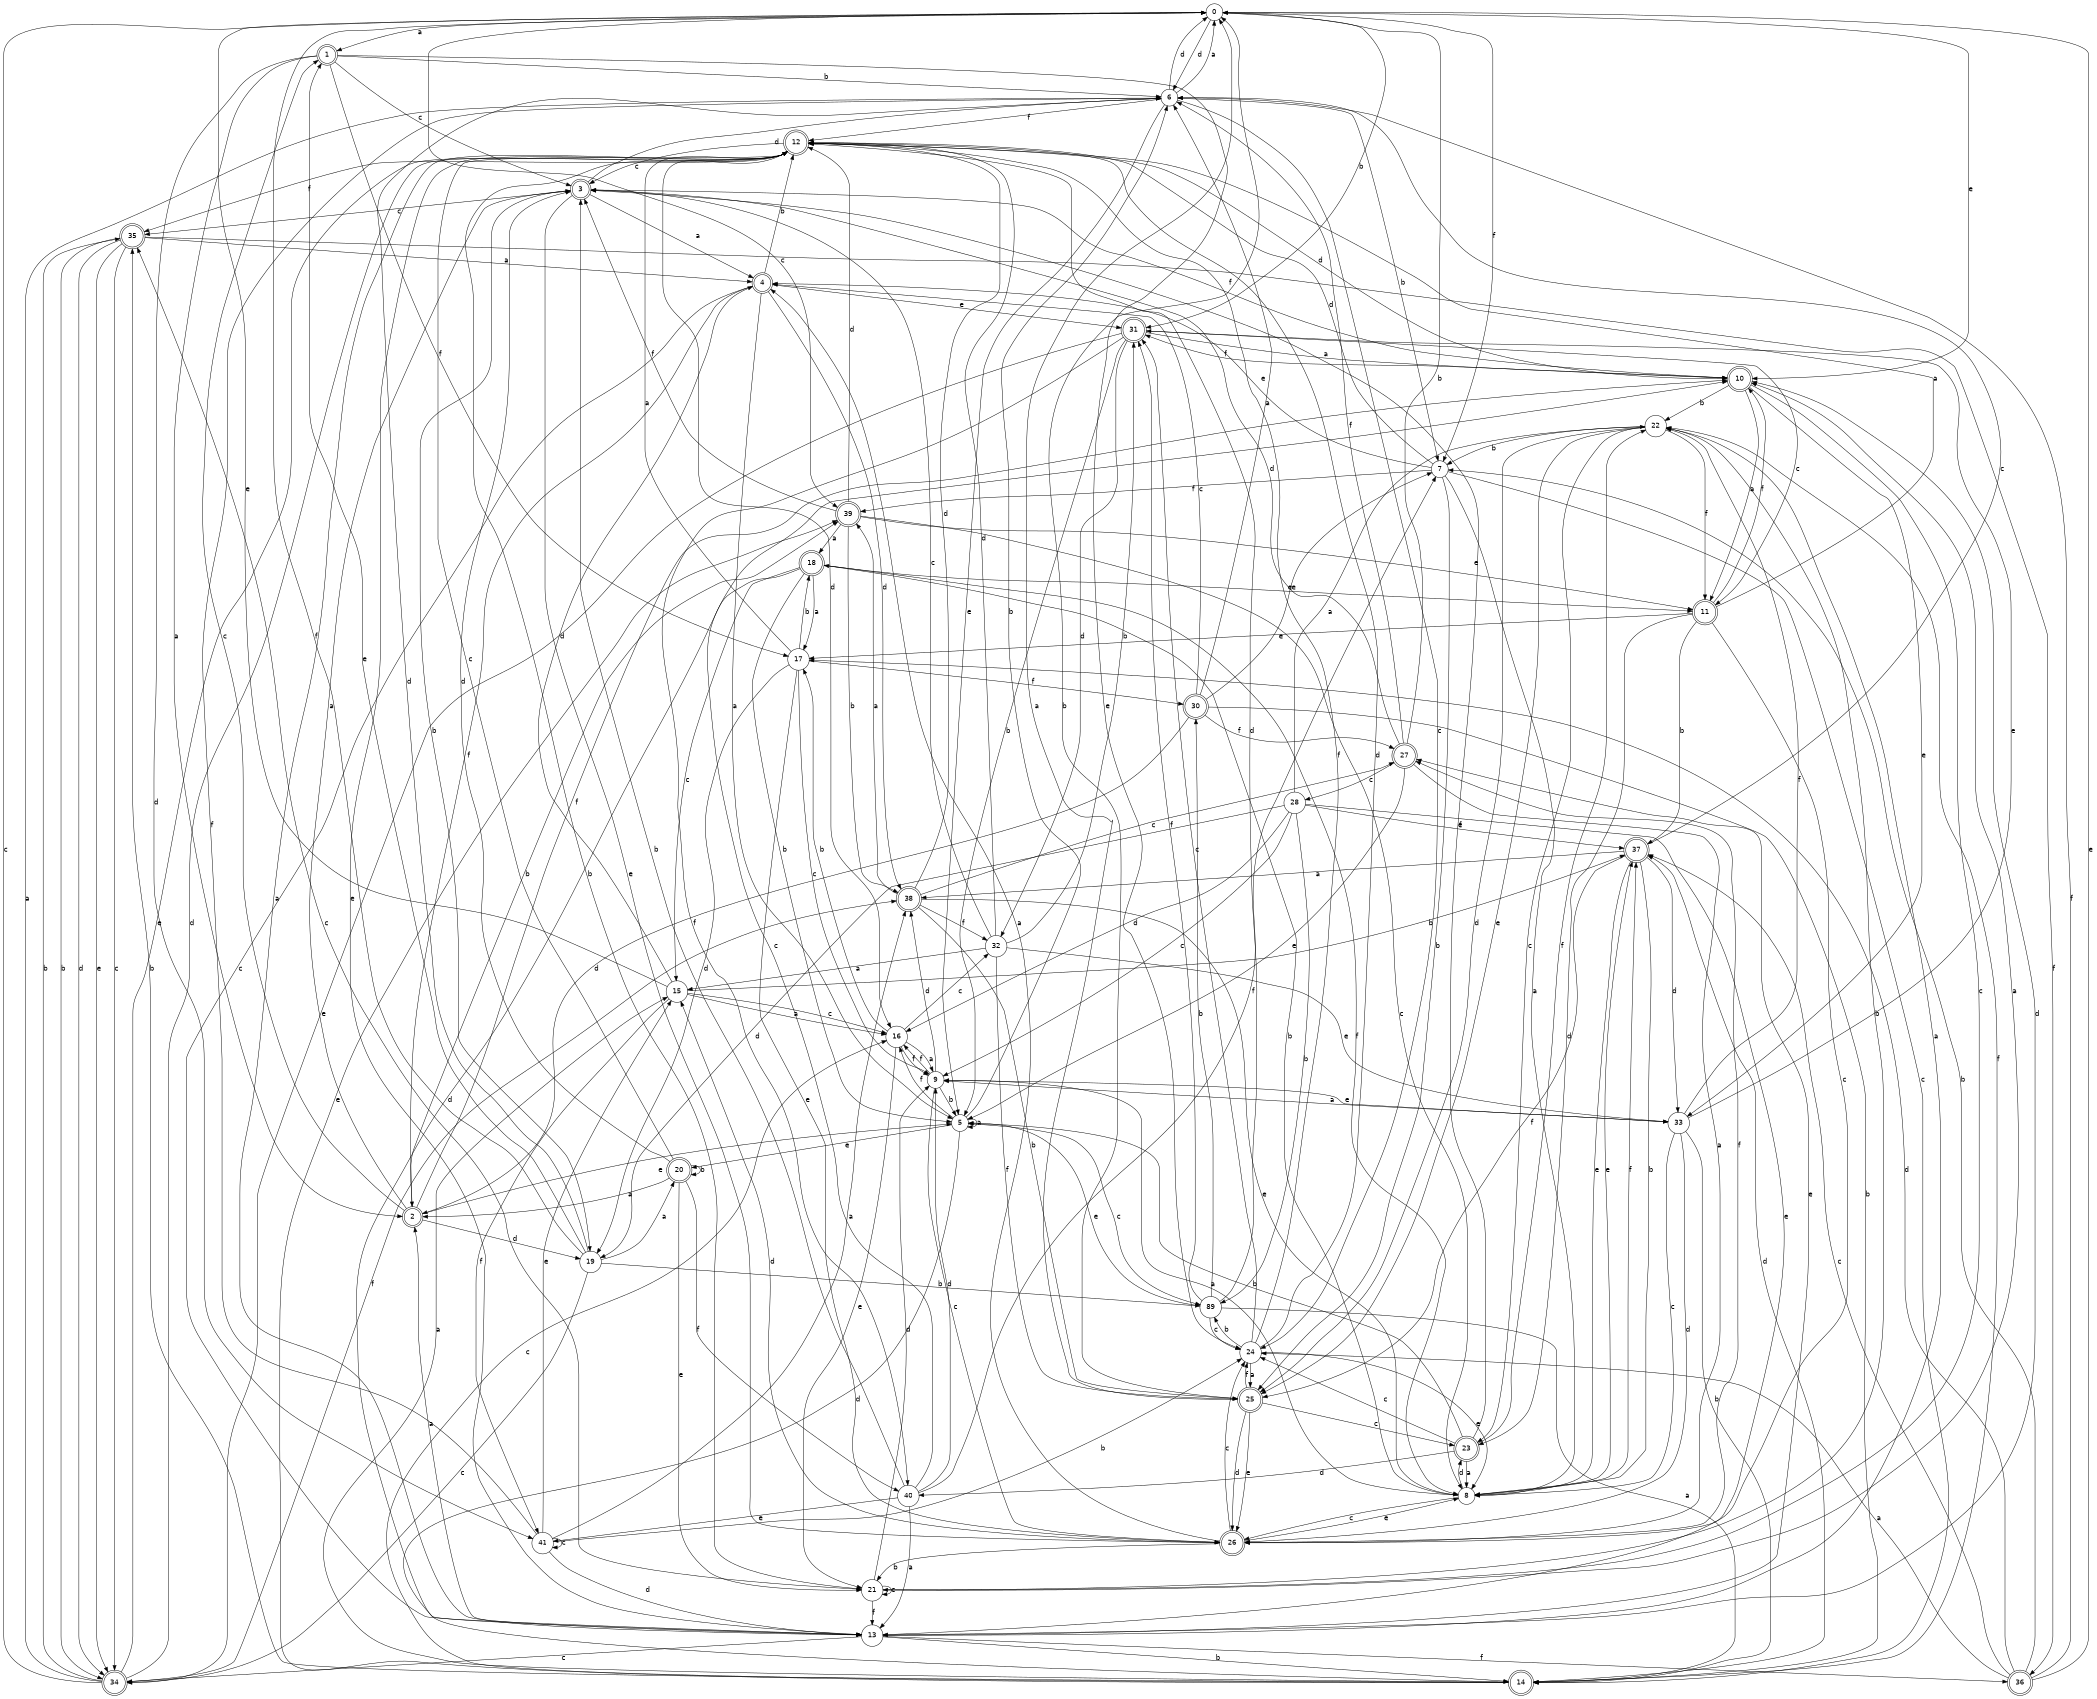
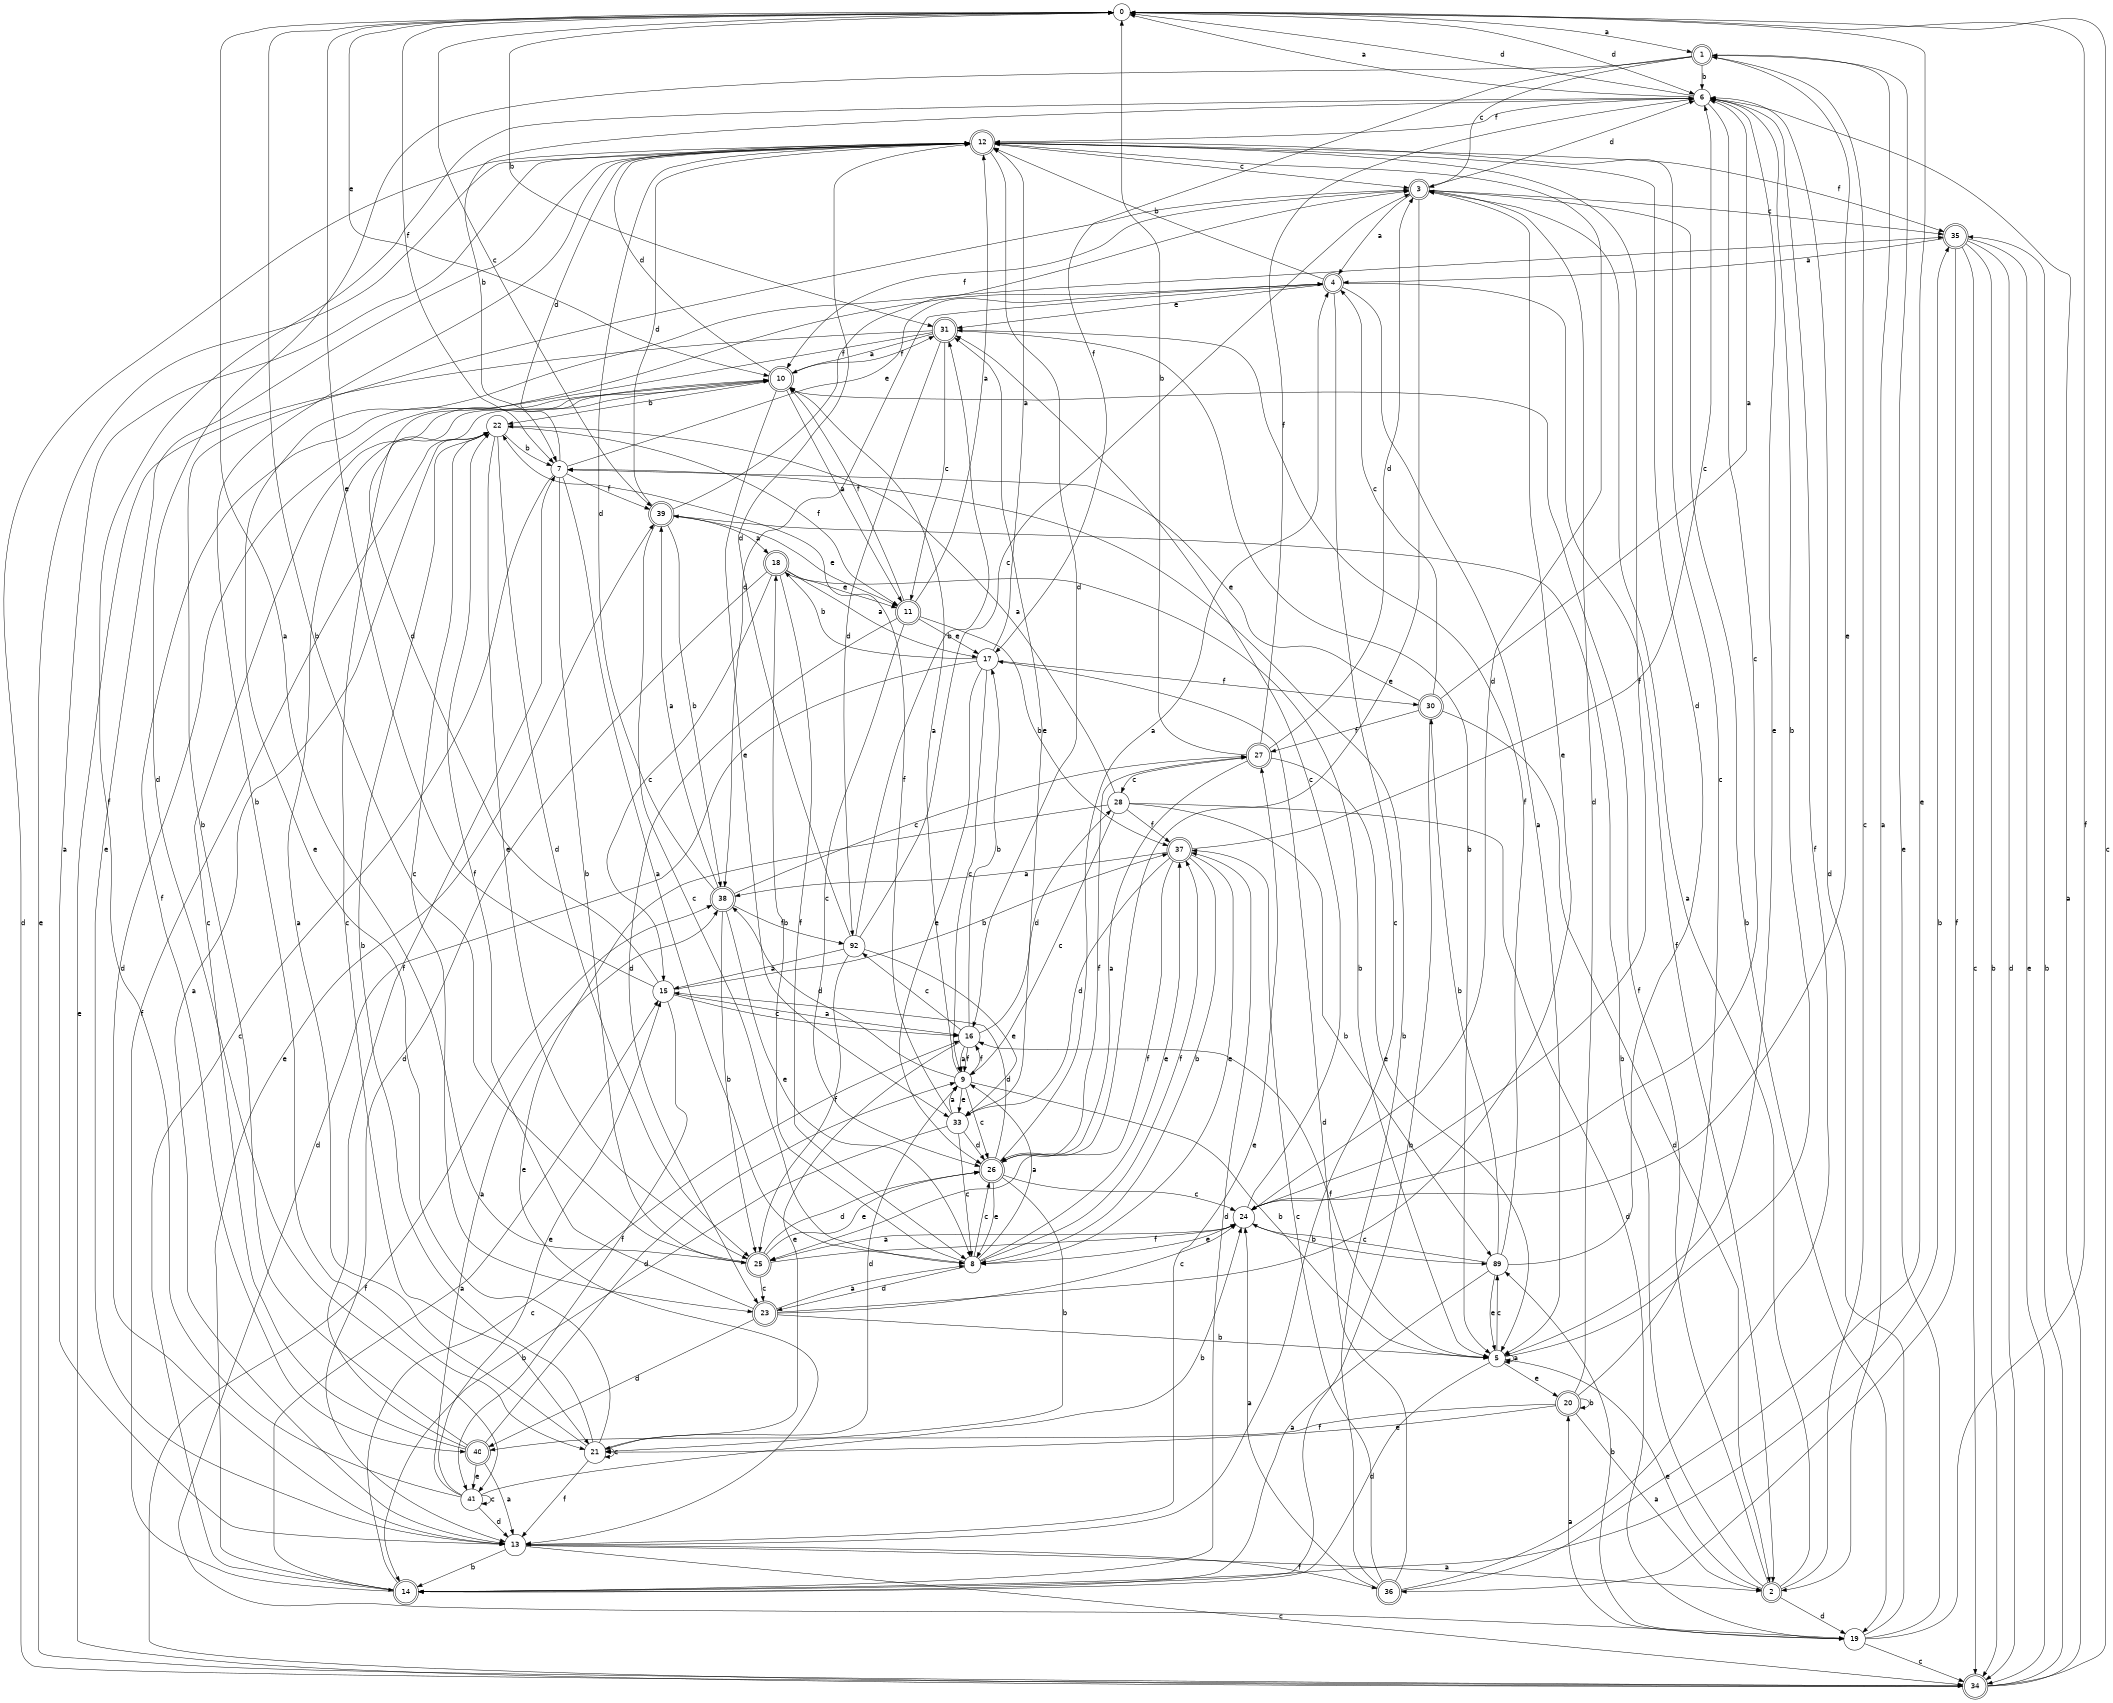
edge "9" -> "10": added, label "a"
edge "21" -> "35": label "c" -> "e"
edge "28" -> "16": reversed
node "32": label "32" -> "92"
node "40": shape circle -> doublecircle
